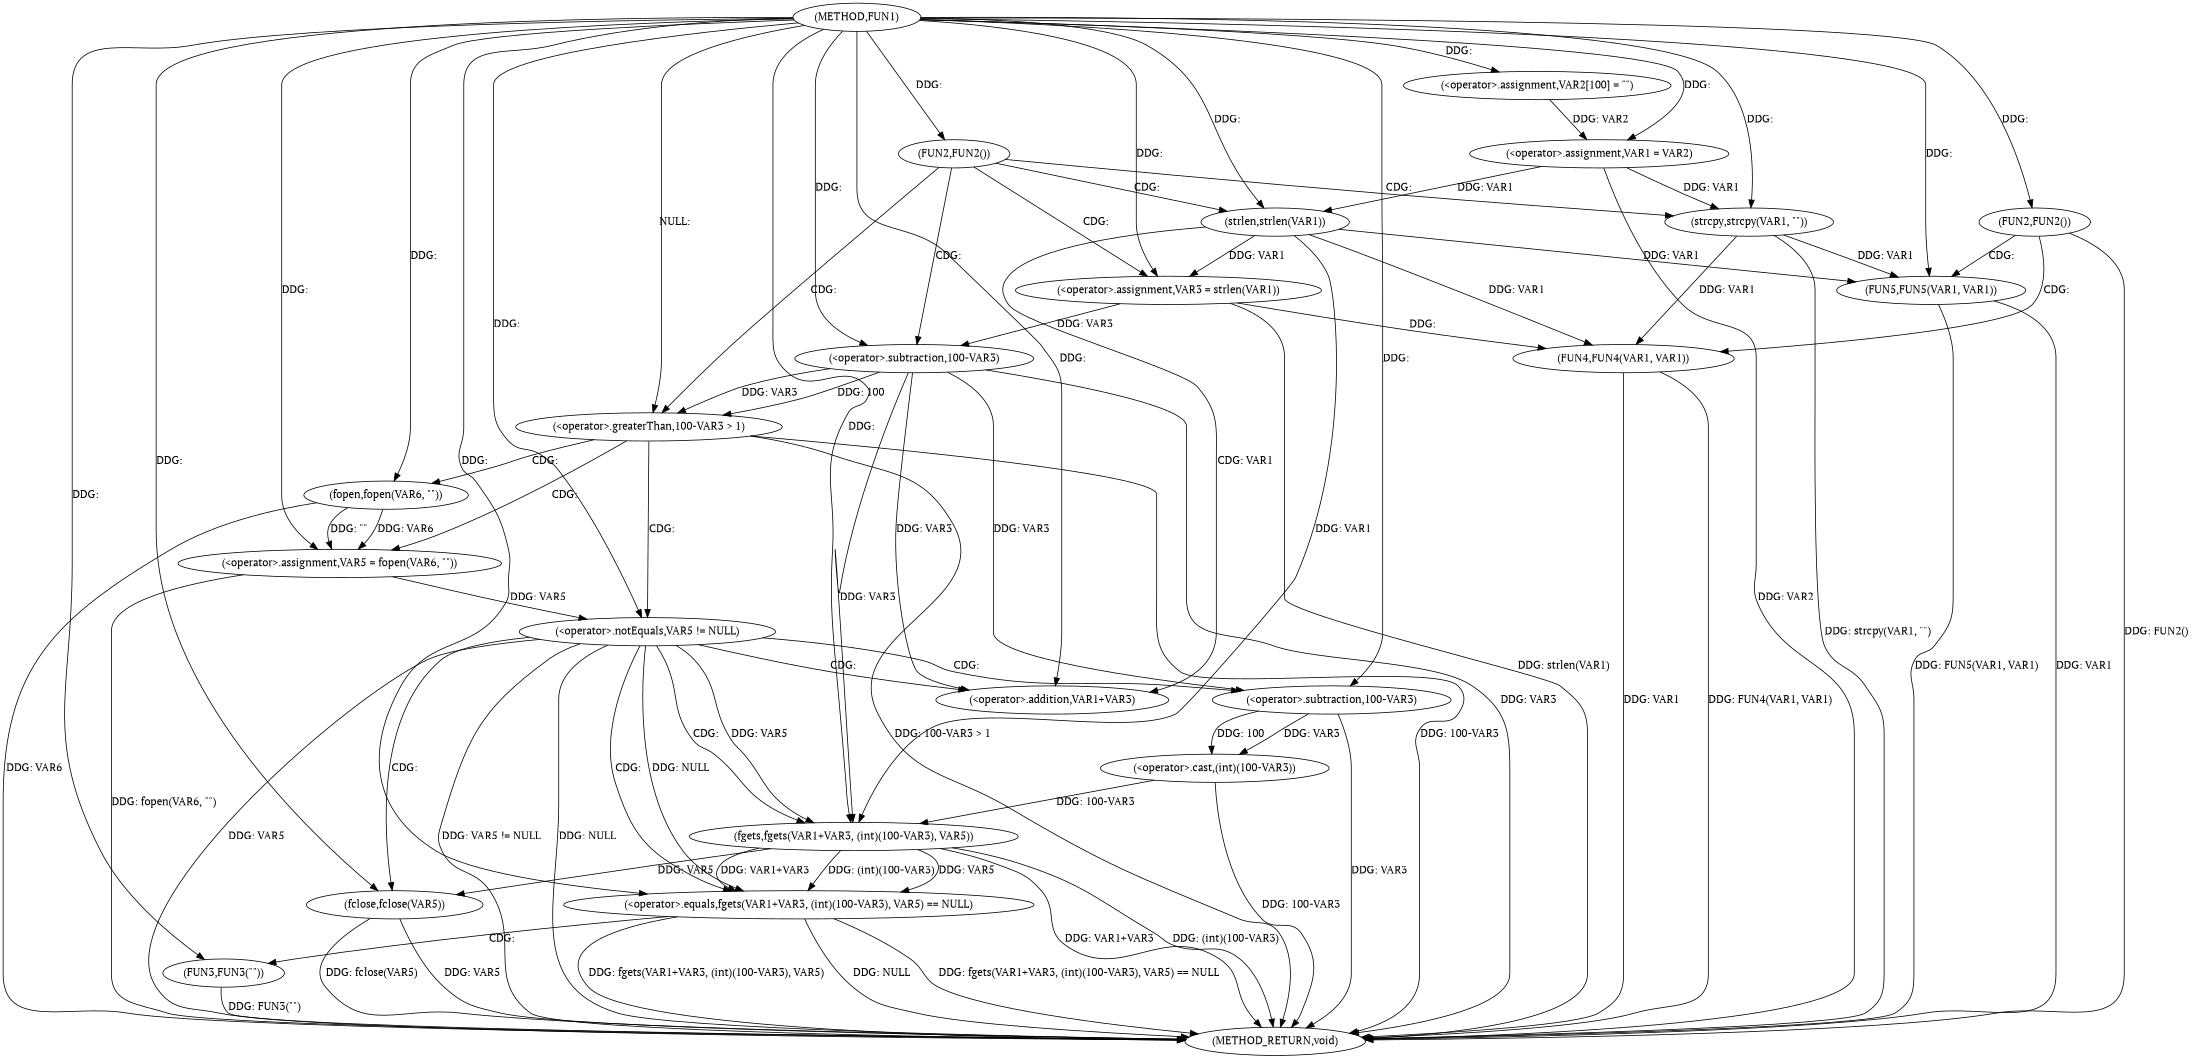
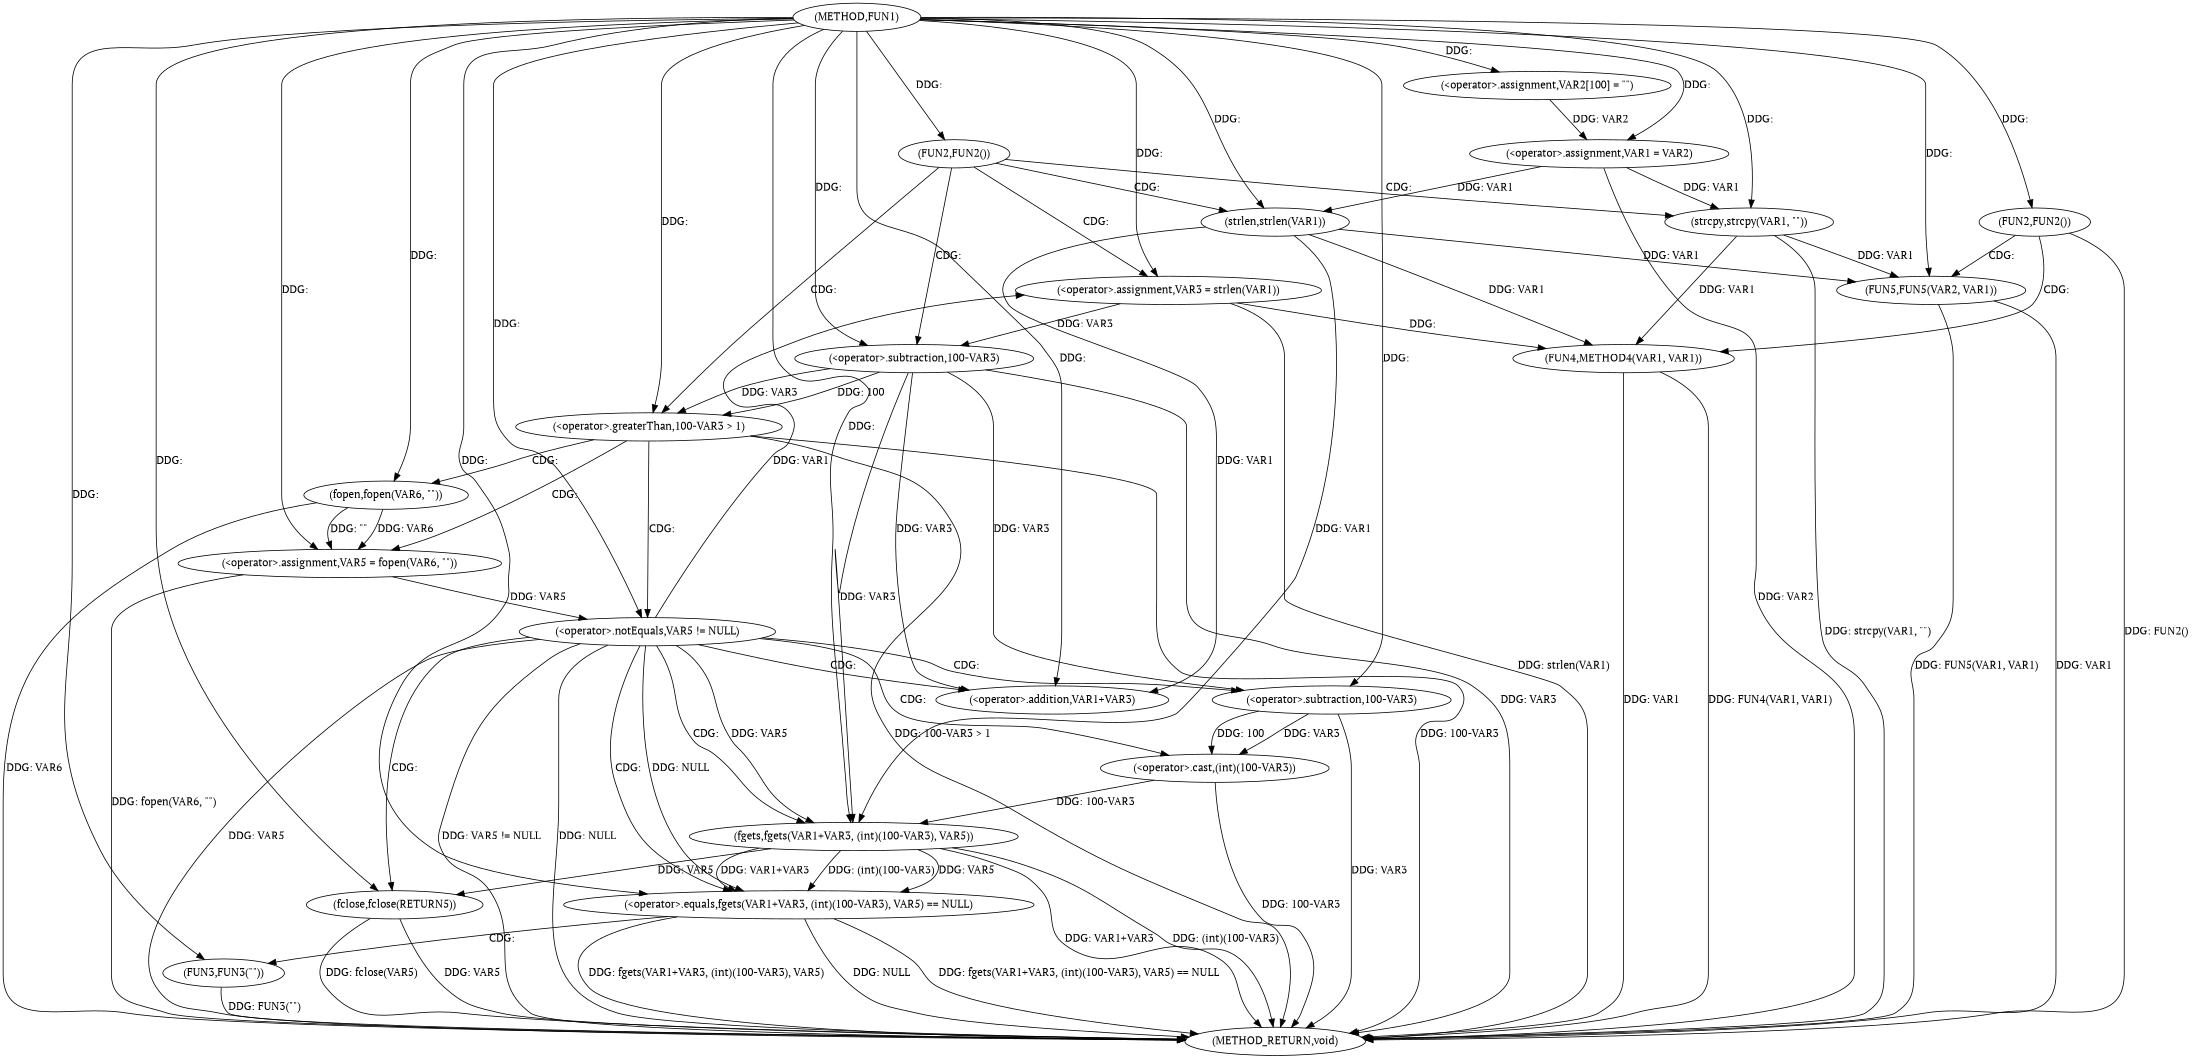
edge "(METHOD,FUN1)" -> "(<operator>.greaterThan,100-VAR3 > 1)": label "NULL: " -> "DDG: "
edge "(strlen,strlen(VAR1))" -> "(<operator>.assignment,VAR3 = strlen(VAR1))": now "(<operator>.notEquals,VAR5 != NULL)" -> "(<operator>.assignment,VAR3 = strlen(VAR1))"
node "(FUN5,FUN5(VAR1, VAR1))": label "(FUN5,FUN5(VAR1, VAR1))" -> "(FUN5,FUN5(VAR2, VAR1))"
node "(FUN4,FUN4(VAR1, VAR1))": label "(FUN4,FUN4(VAR1, VAR1))" -> "(FUN4,METHOD4(VAR1, VAR1))"
edge "(strlen,strlen(VAR1))" -> "(<operator>.addition,VAR1+VAR3)": label "CDG: VAR1" -> "DDG: VAR1"
edge "(<operator>.notEquals,VAR5 != NULL)" -> "(<operator>.cast,(int)(100-VAR3))": added, label "CDG:"
node "(fclose,fclose(VAR5))": label "(fclose,fclose(VAR5))" -> "(fclose,fclose(RETURN5))"
